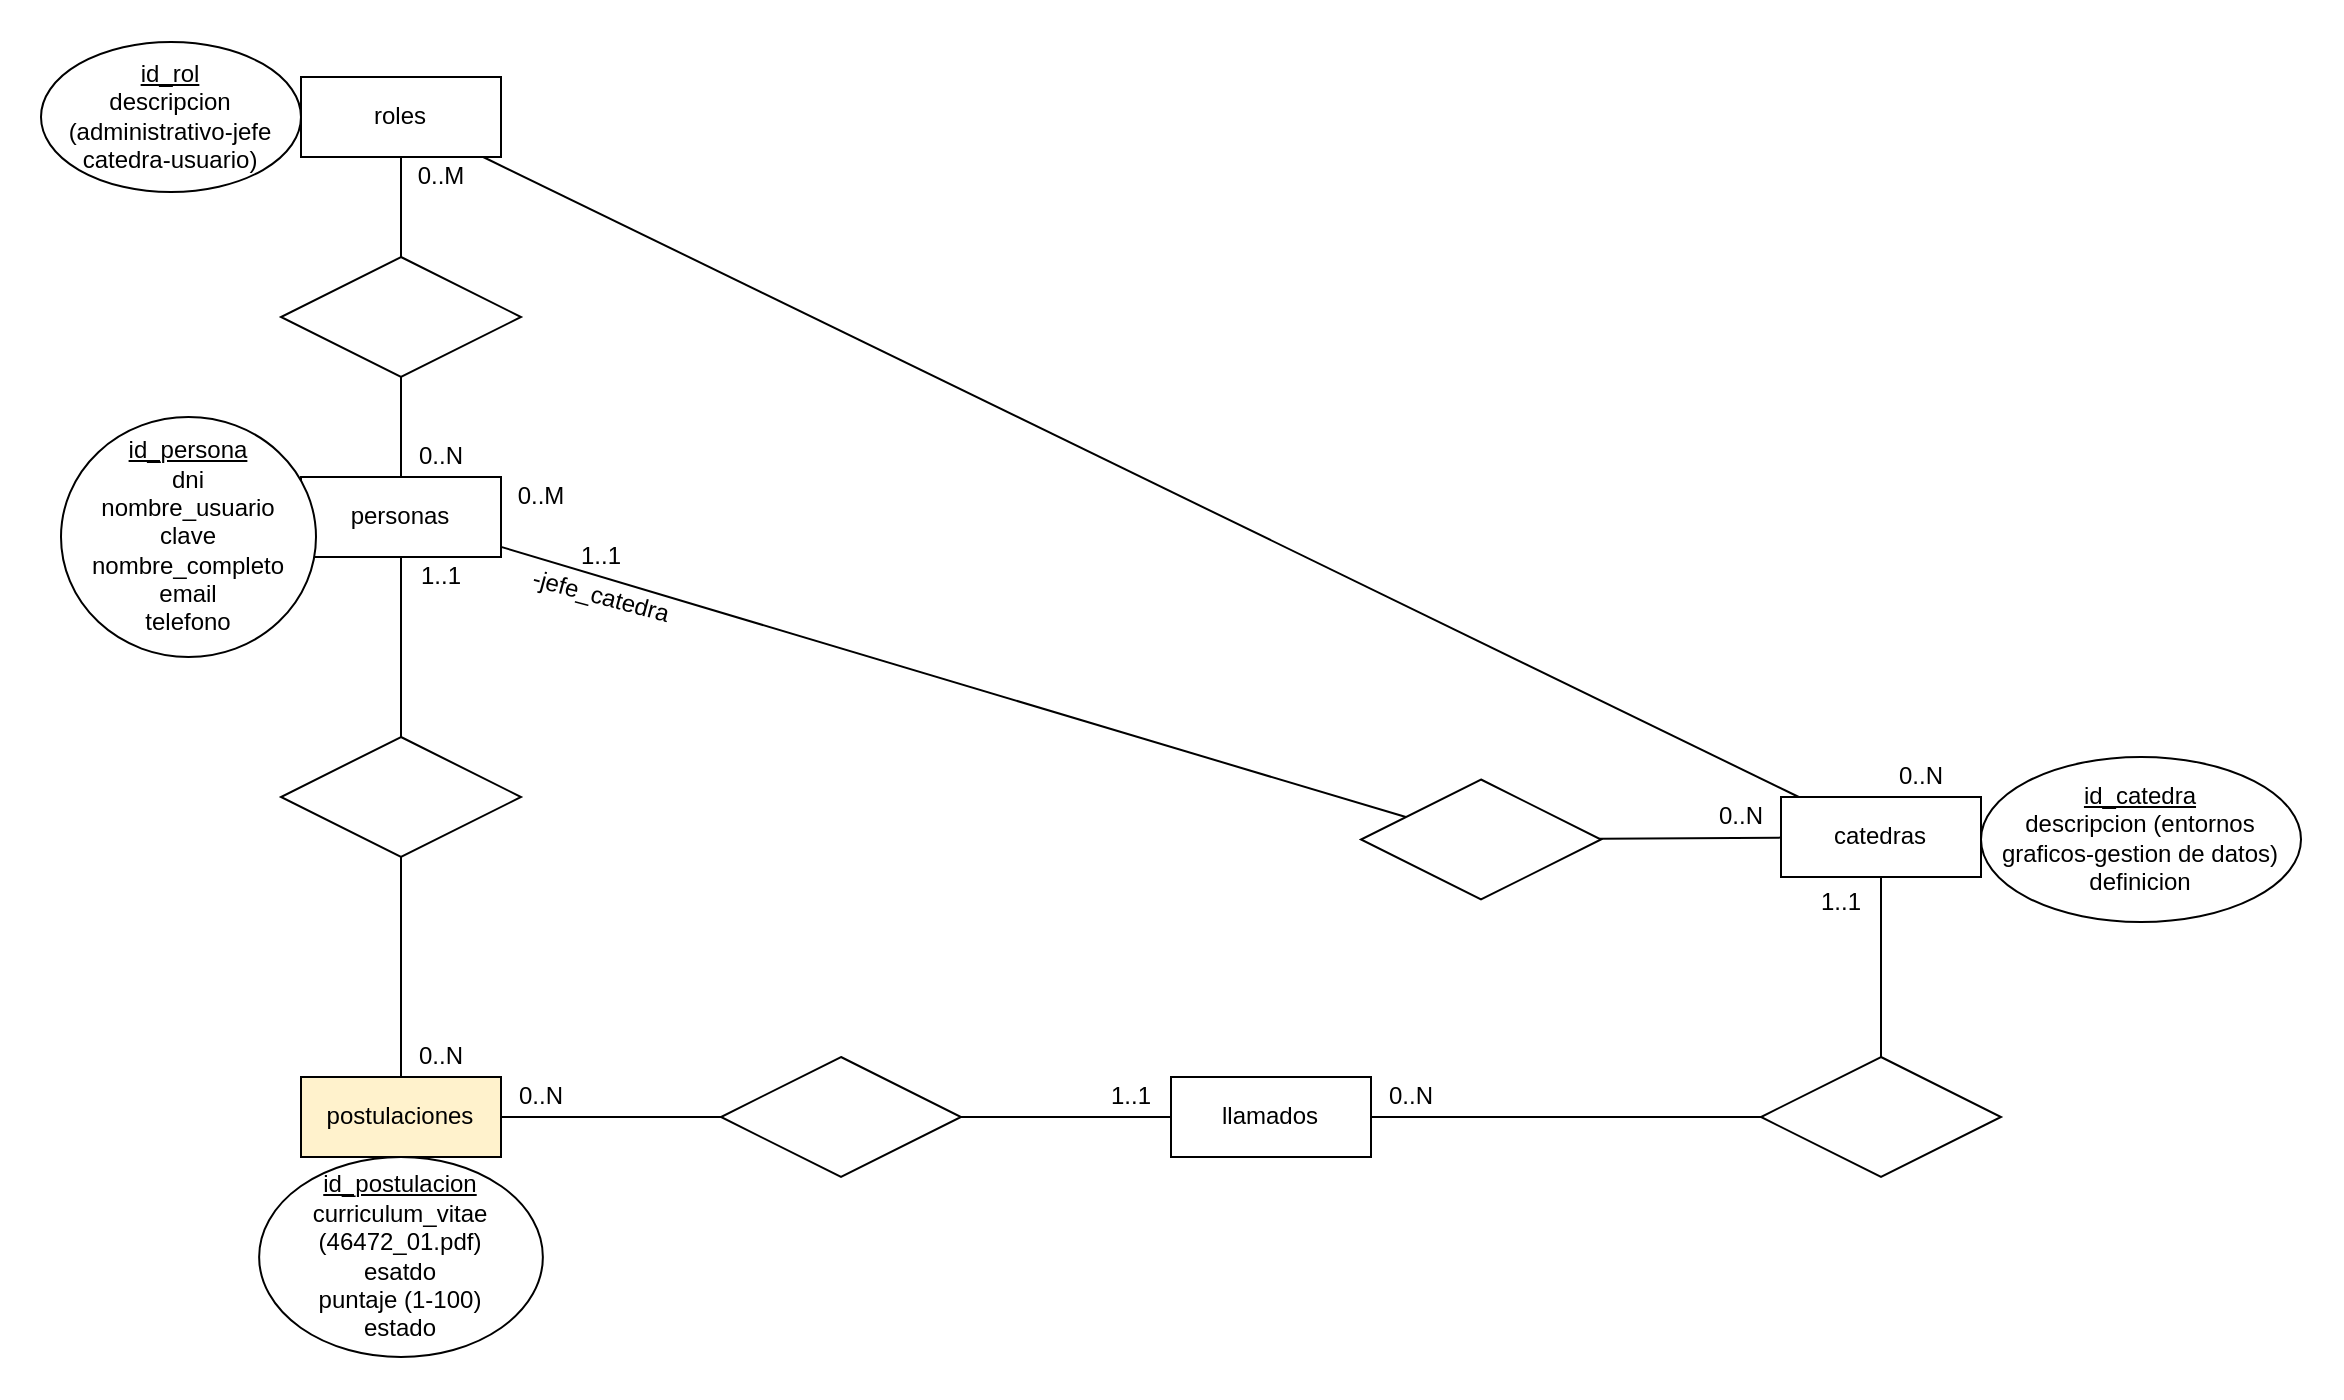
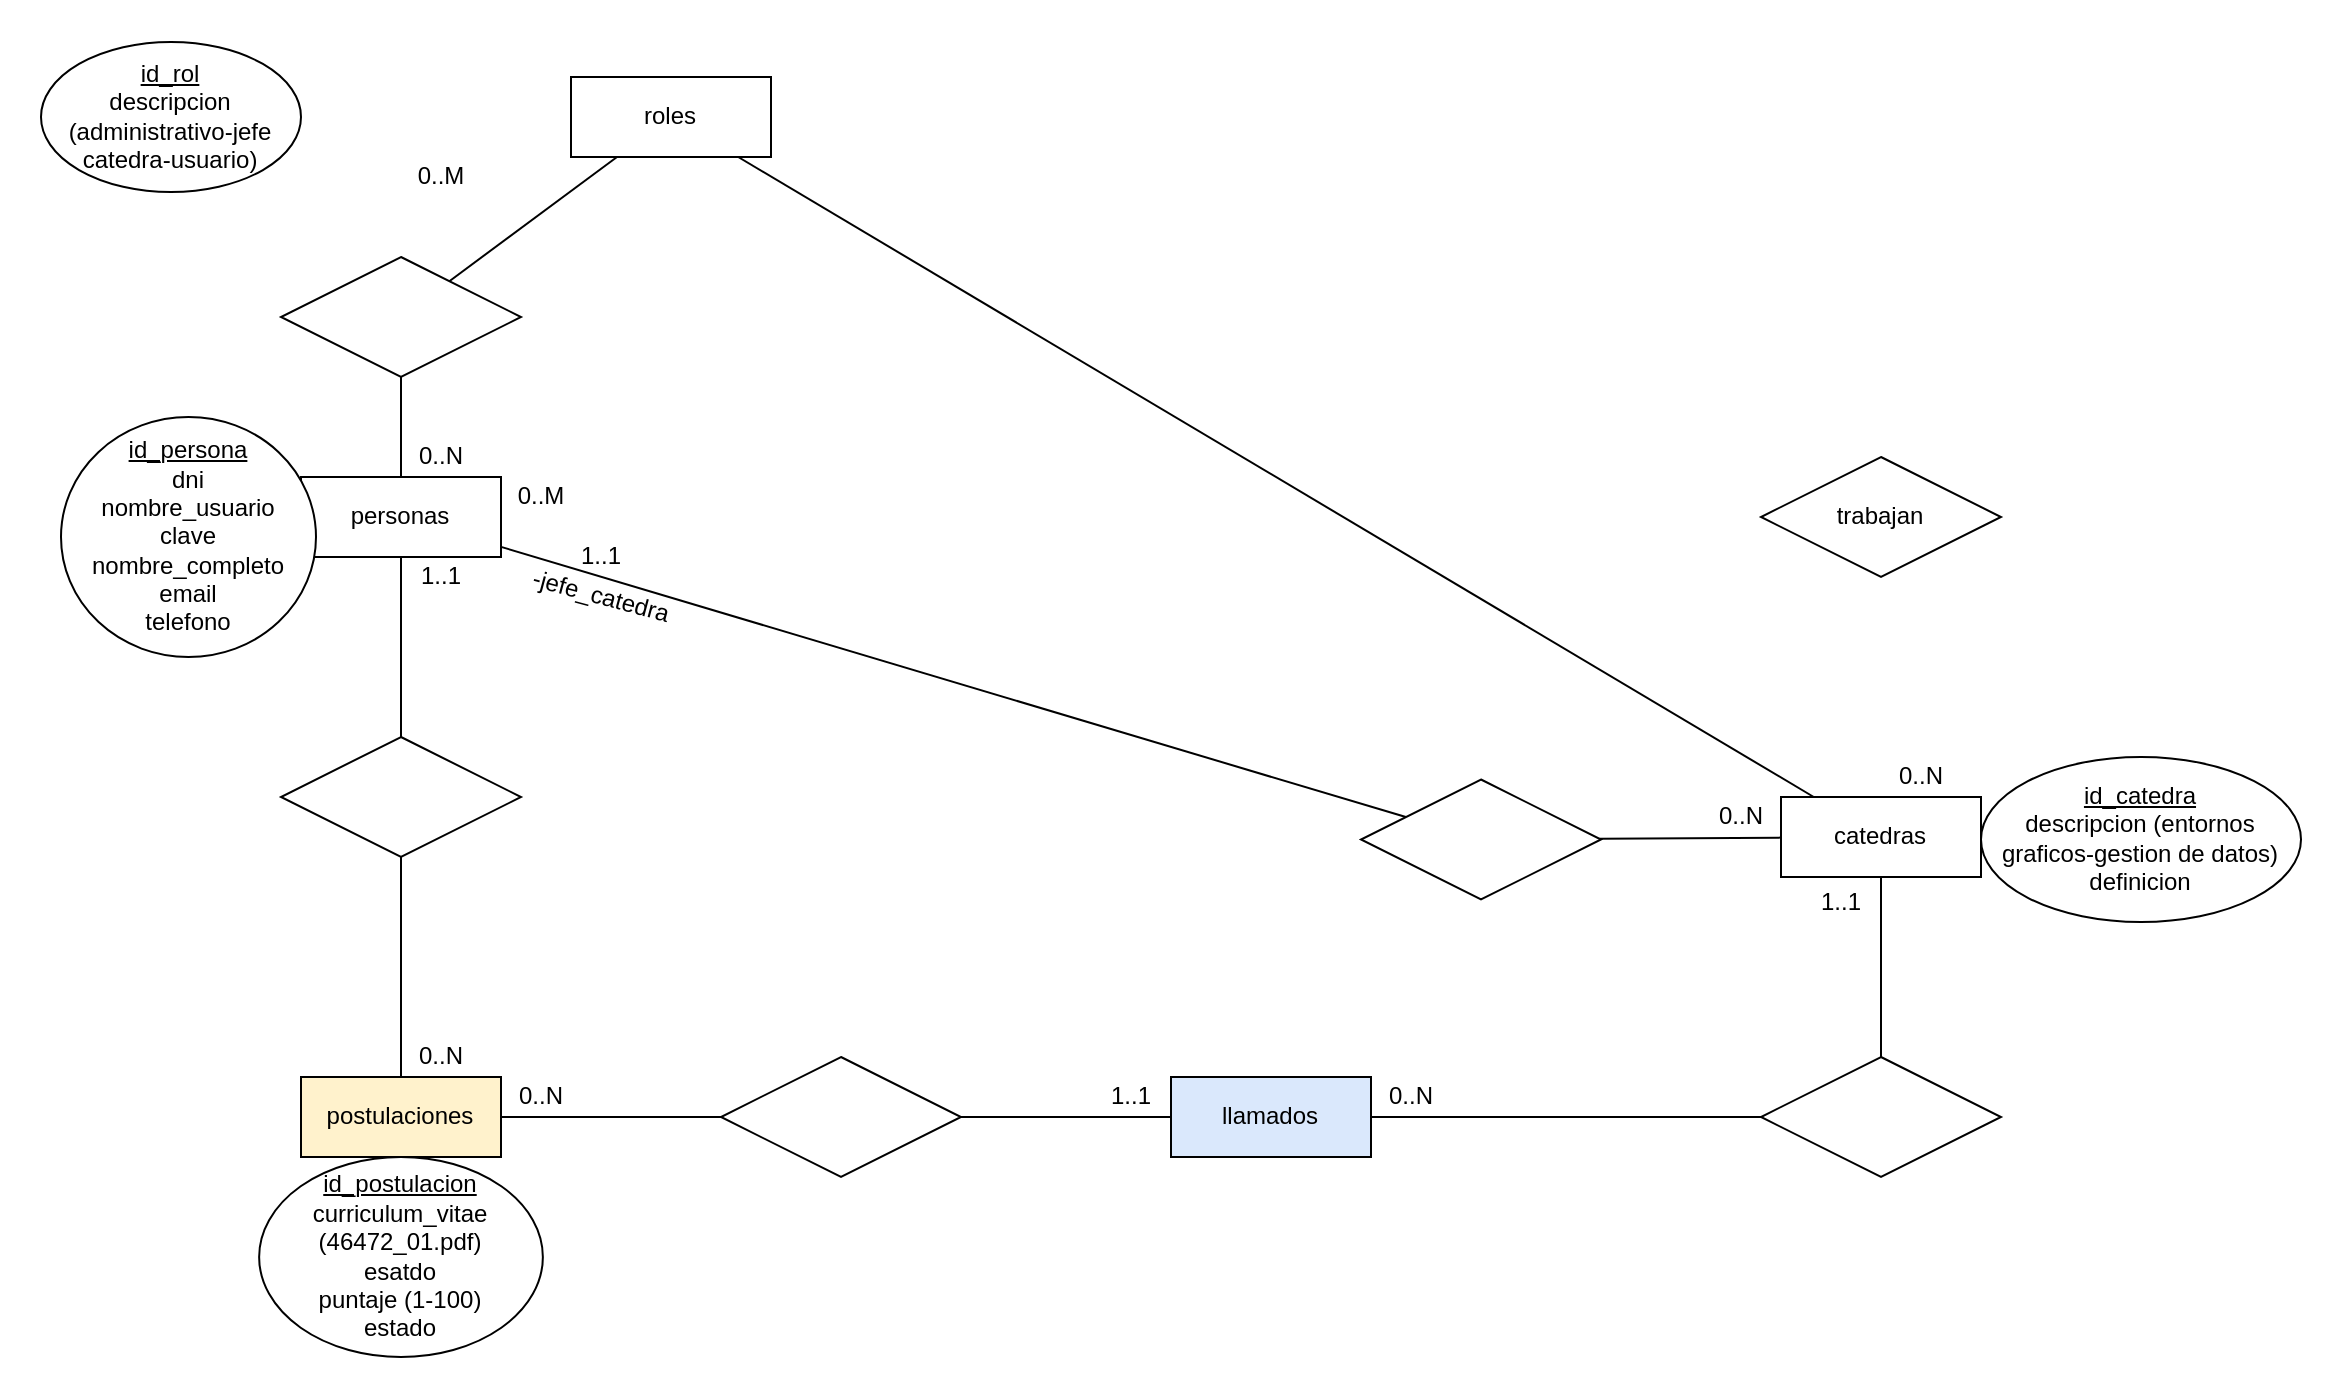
node "roles": moved (401, 117) -> (671, 117)
node "trabajan": added
node "llamados": fillcolor #ffffff -> #dae8fc
